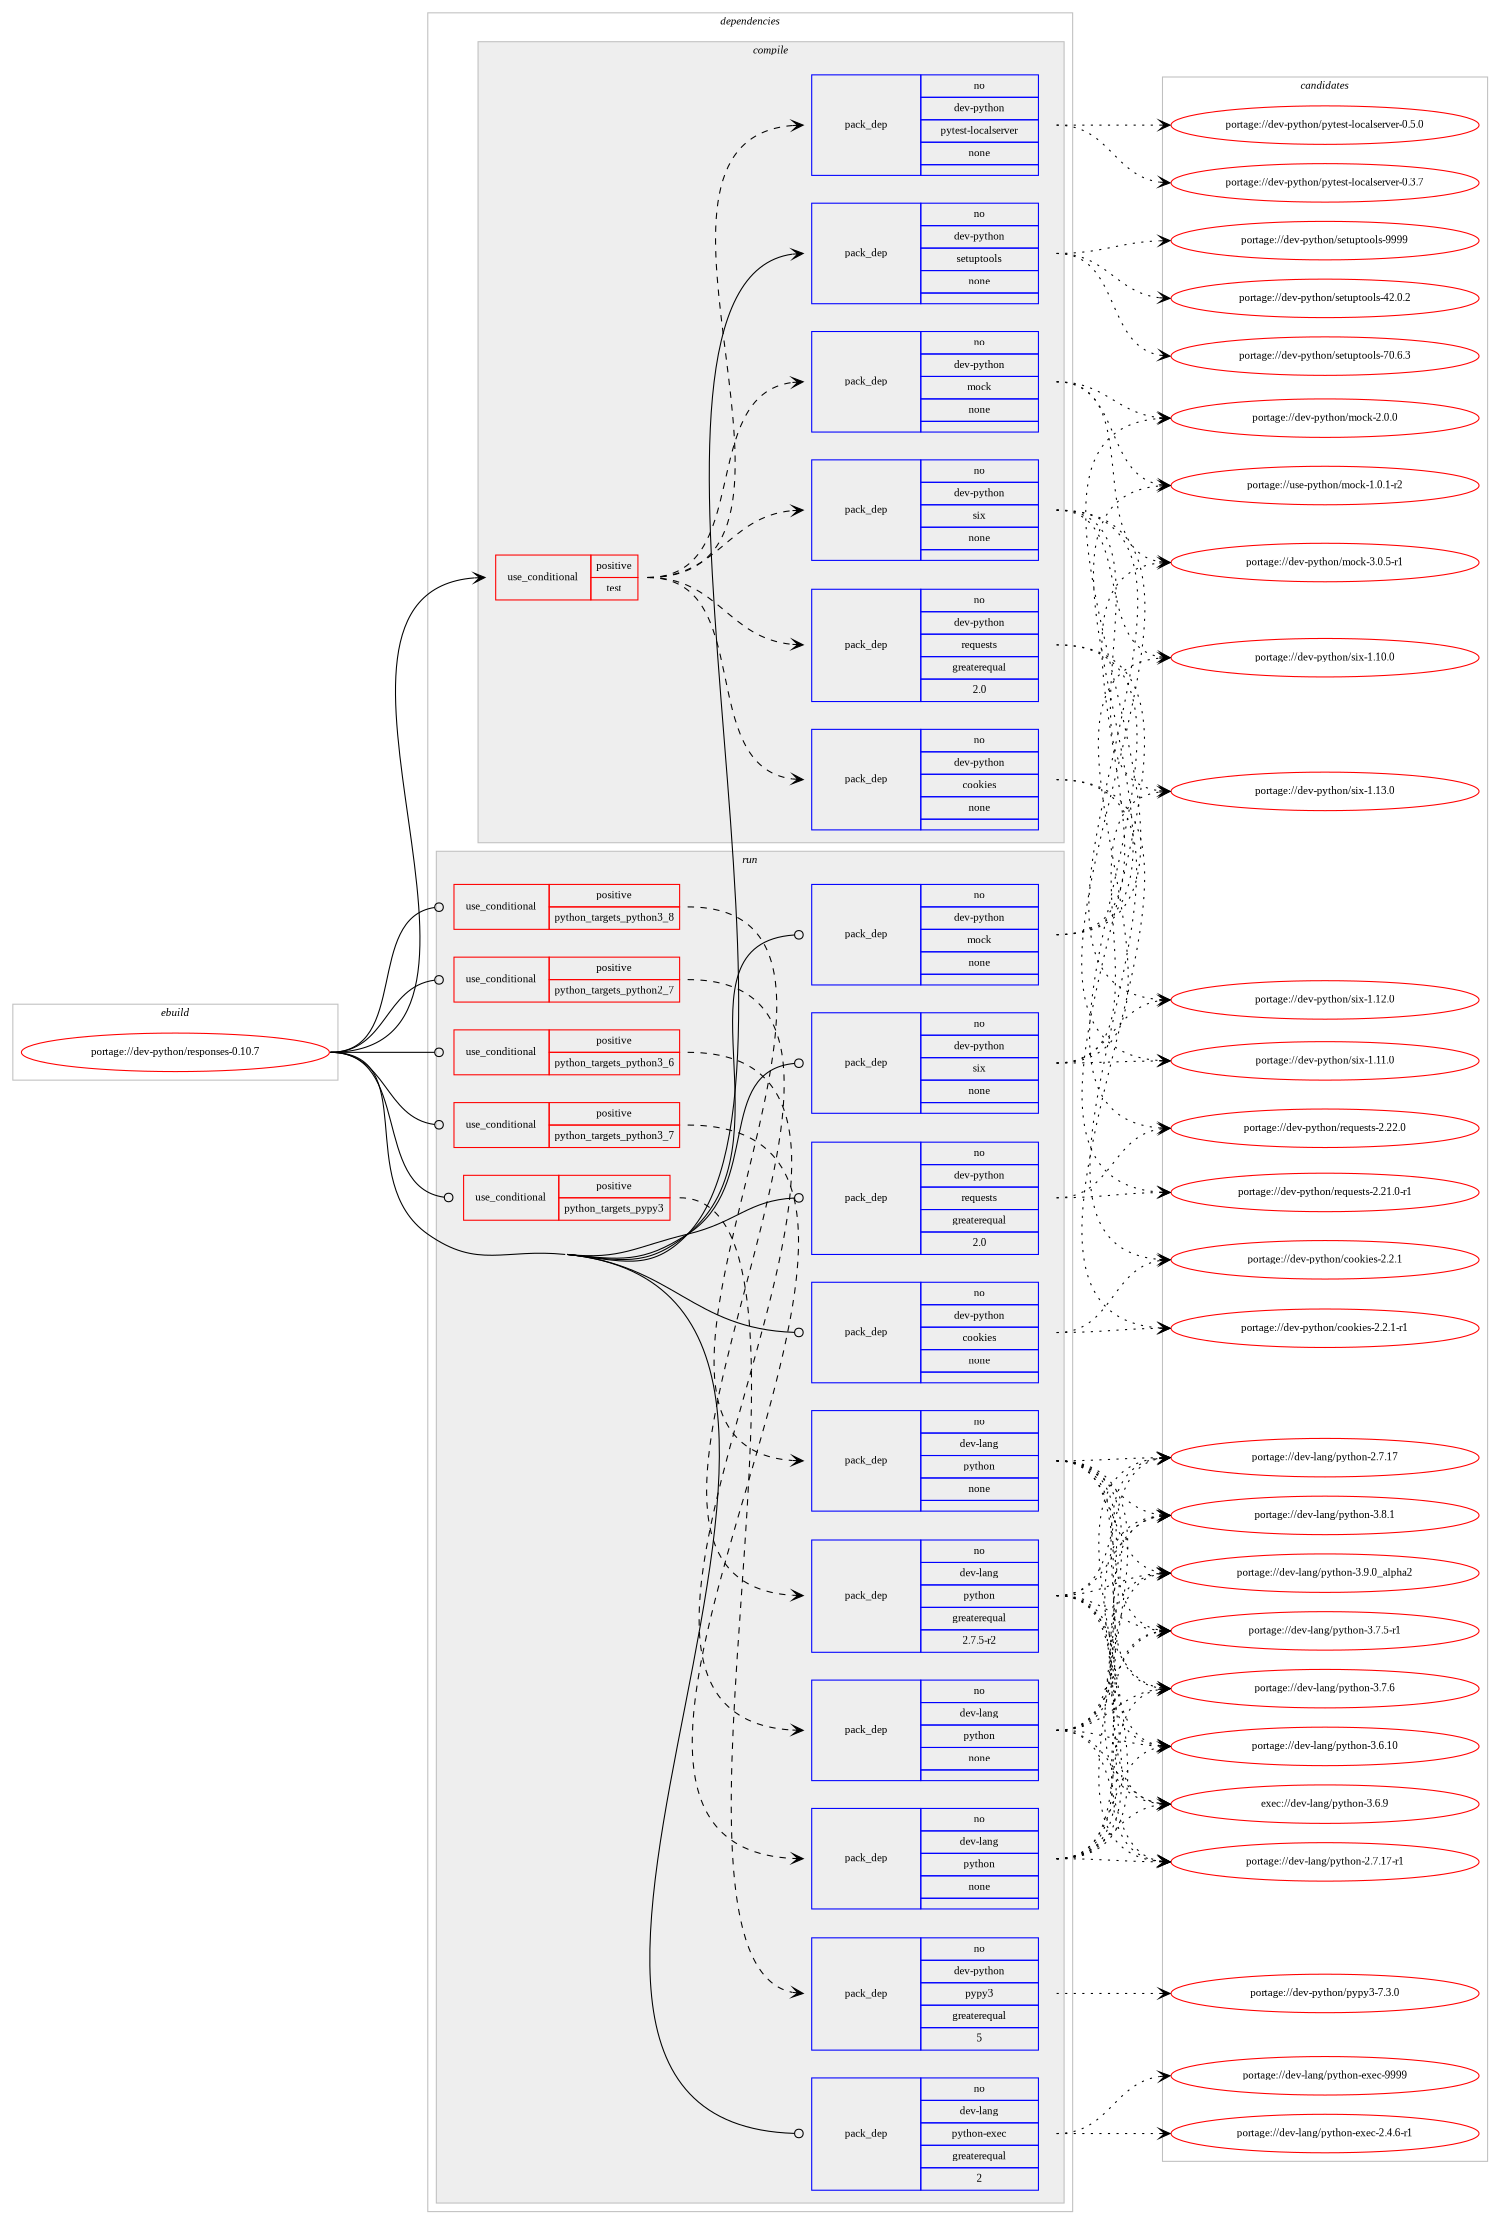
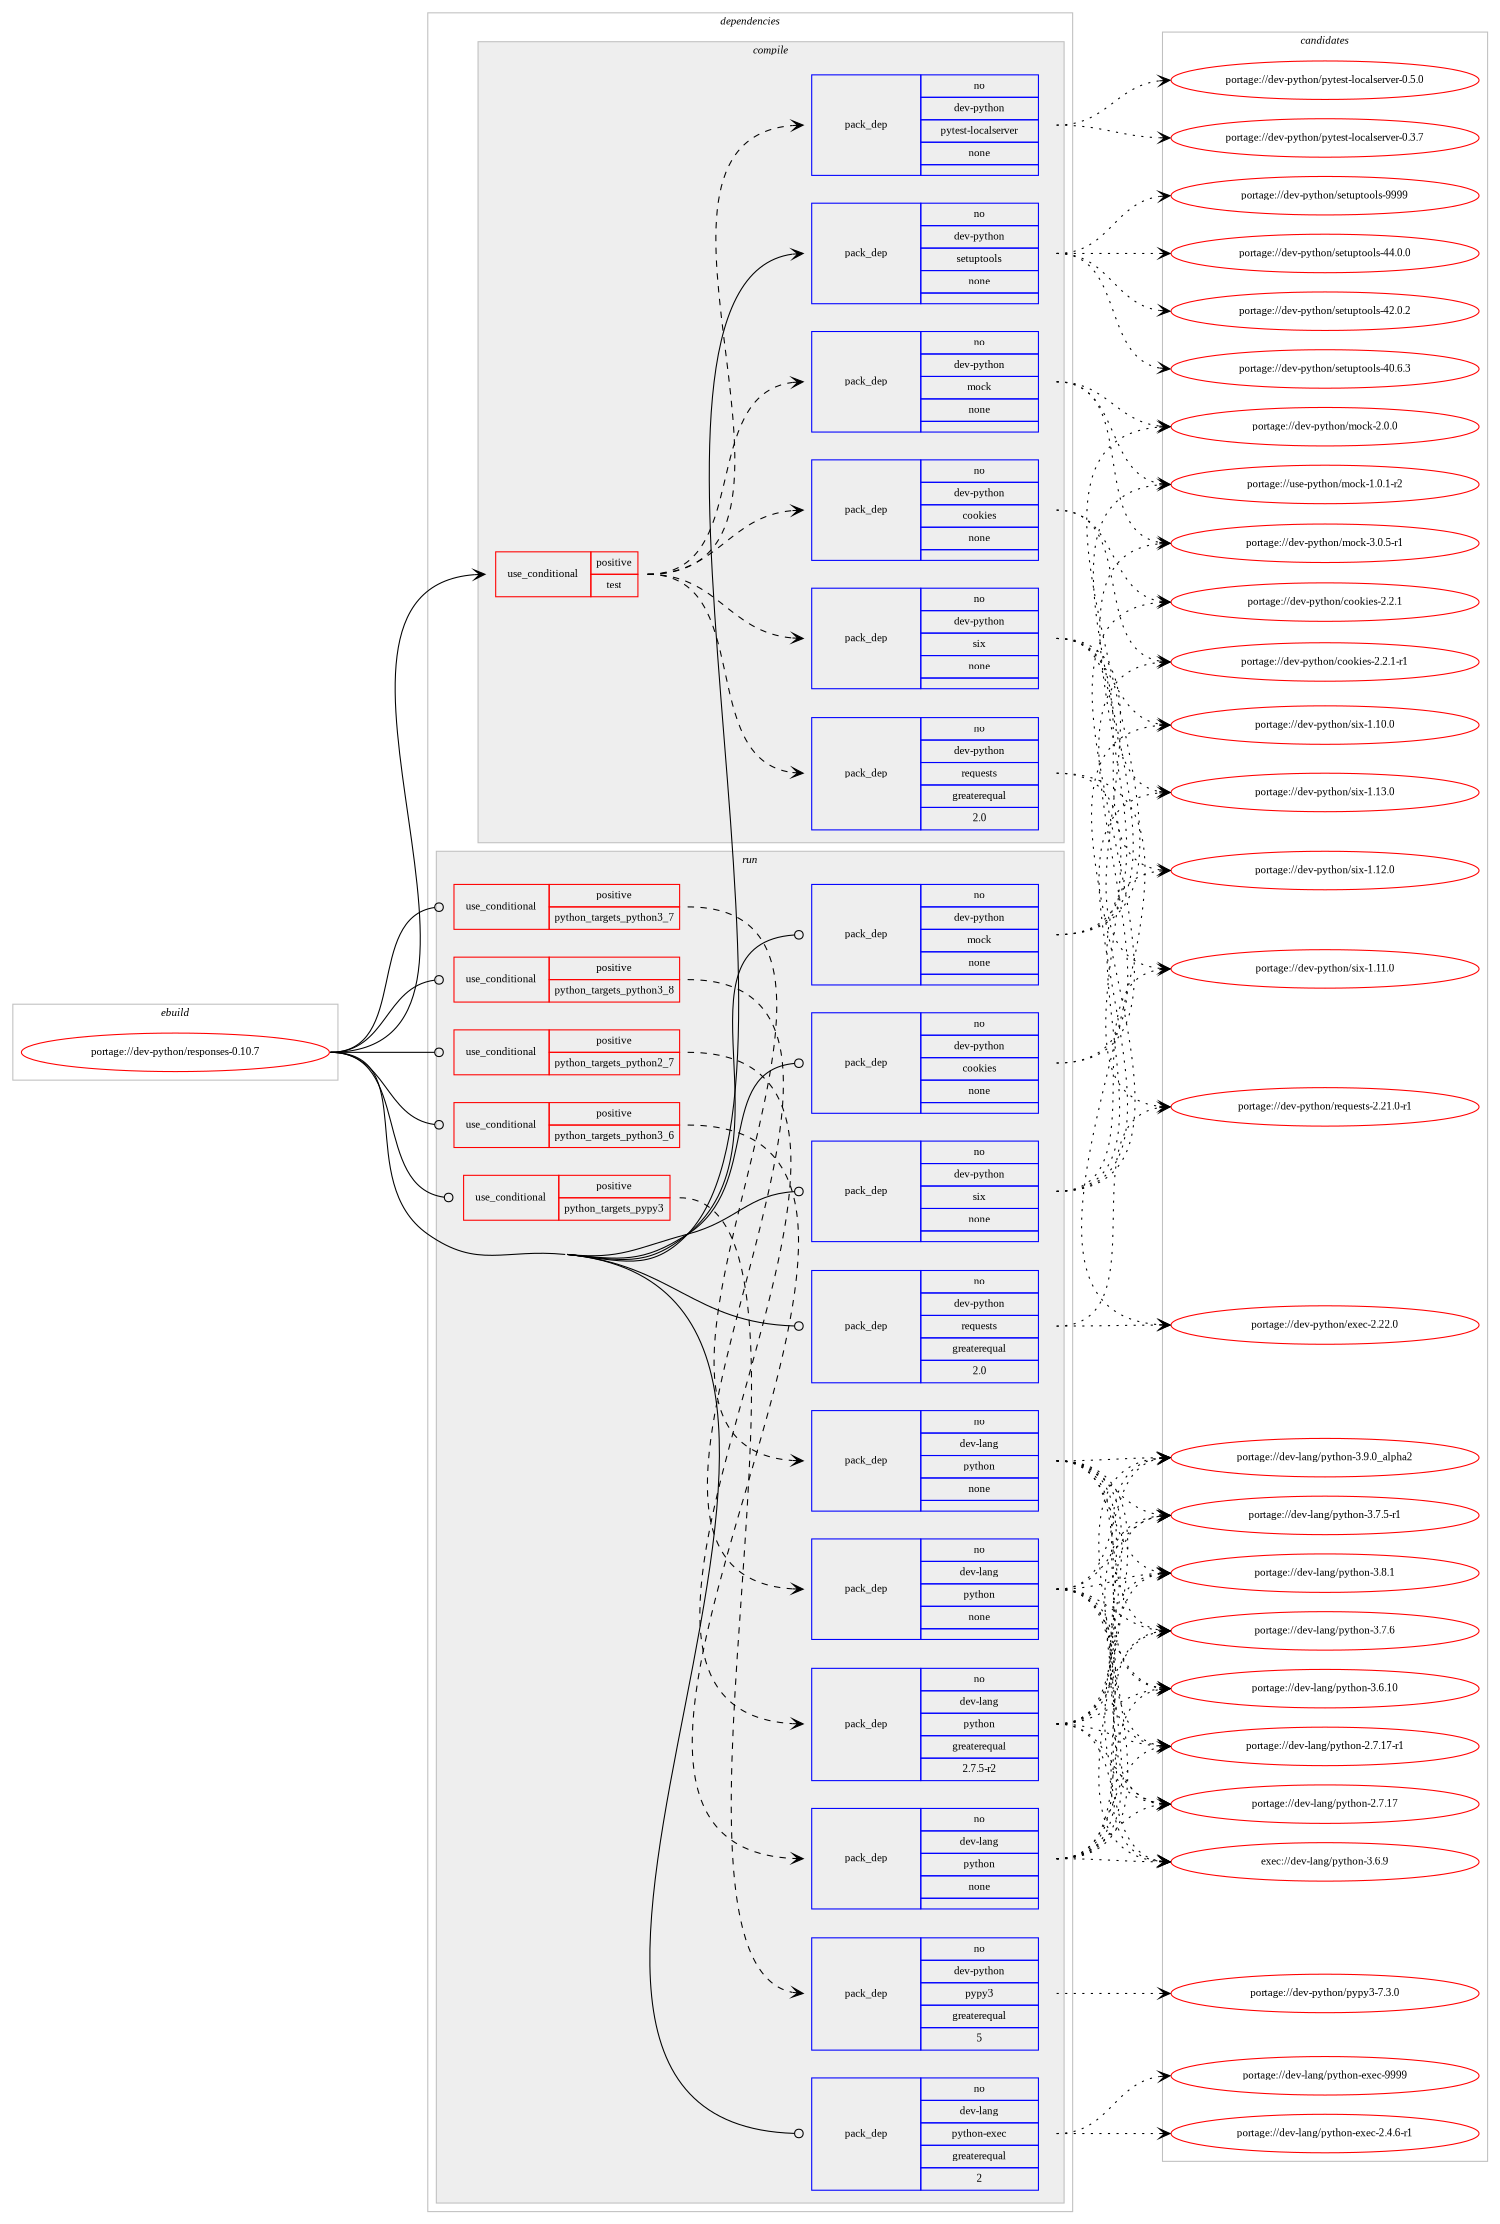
node "portage://dev-python/setuptools-44.0.0": added
node "portage://dev-python/setuptools-70.6.3": label "portage://dev-python/setuptools-70.6.3" -> "portage://dev-python/setuptools-40.6.3"
node "portage://dev-python/requests-2.22.0": label "portage://dev-python/requests-2.22.0" -> "portage://dev-python/exec-2.22.0"
